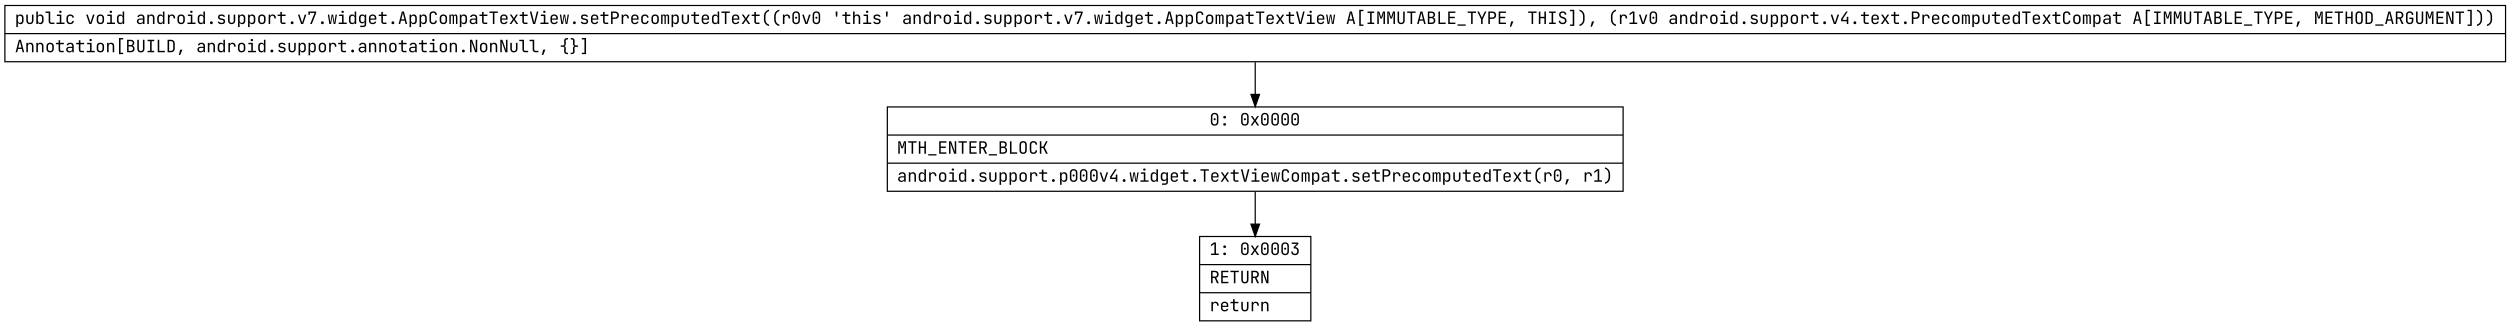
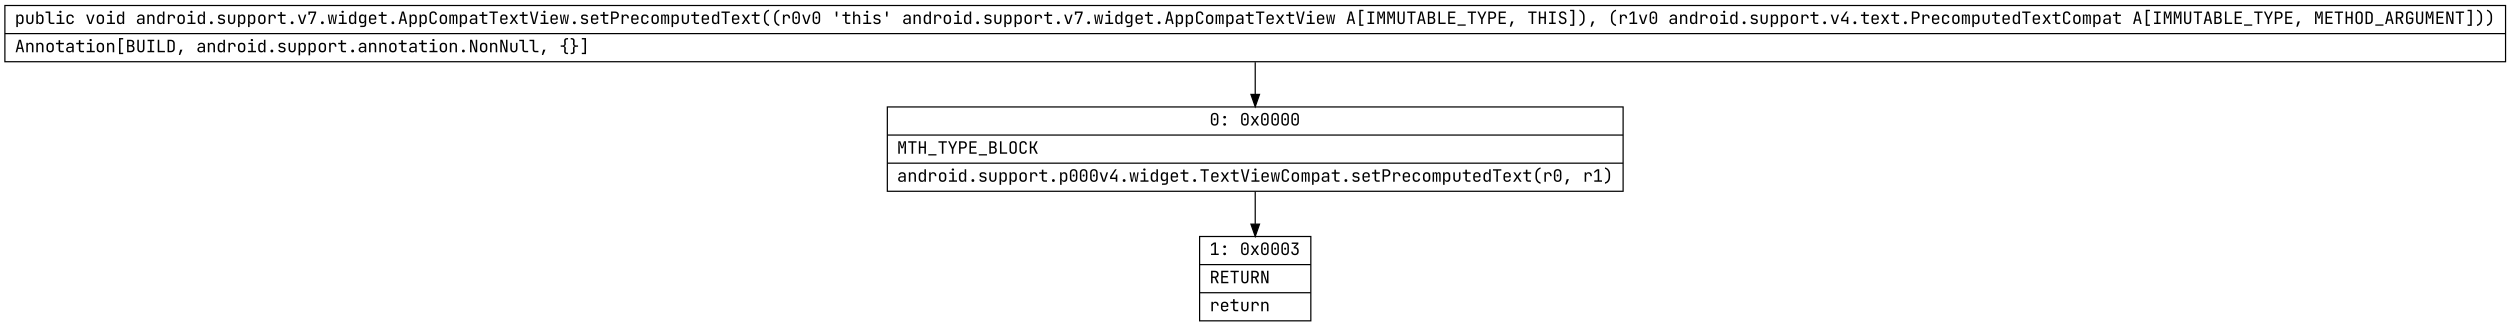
node "0: 0x0000": text "MTH_ENTER_BLOCK" -> "MTH_TYPE_BLOCK"
